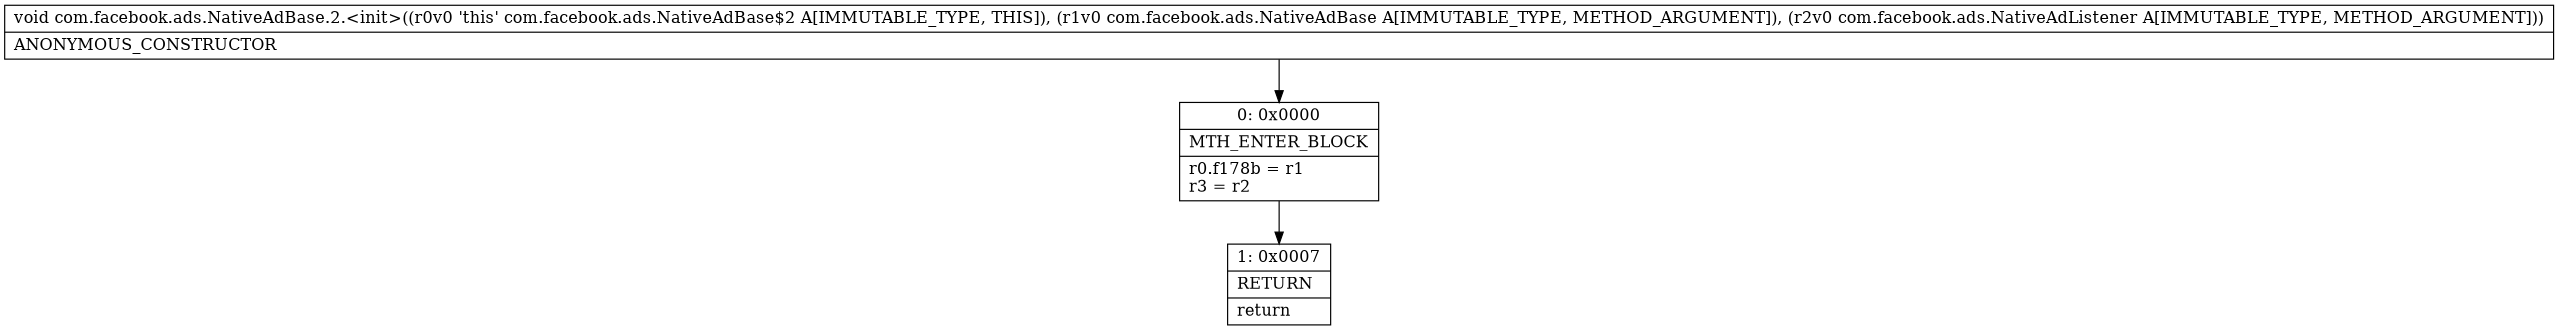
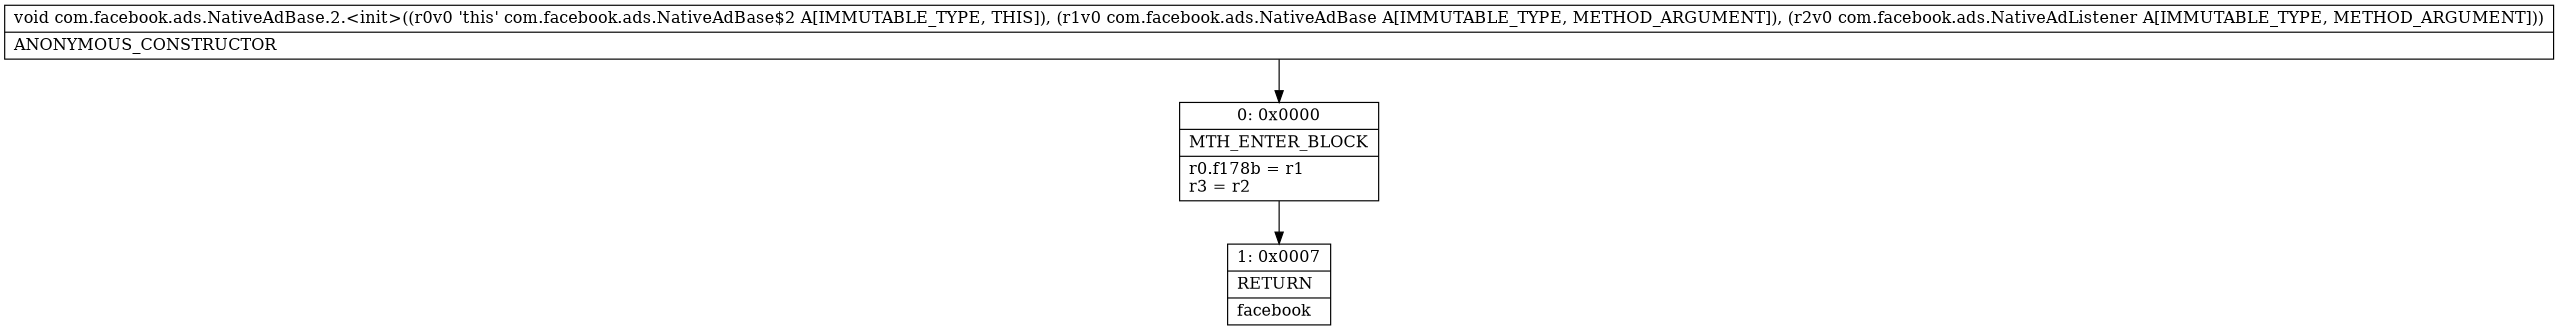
node "1: 0x0007": text "return" -> "facebook"
